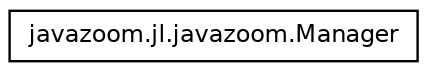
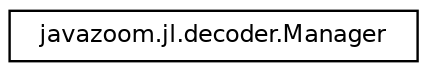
node "javazoom.jl.javazoom.Manager": label "javazoom.jl.javazoom.Manager" -> "javazoom.jl.decoder.Manager"
